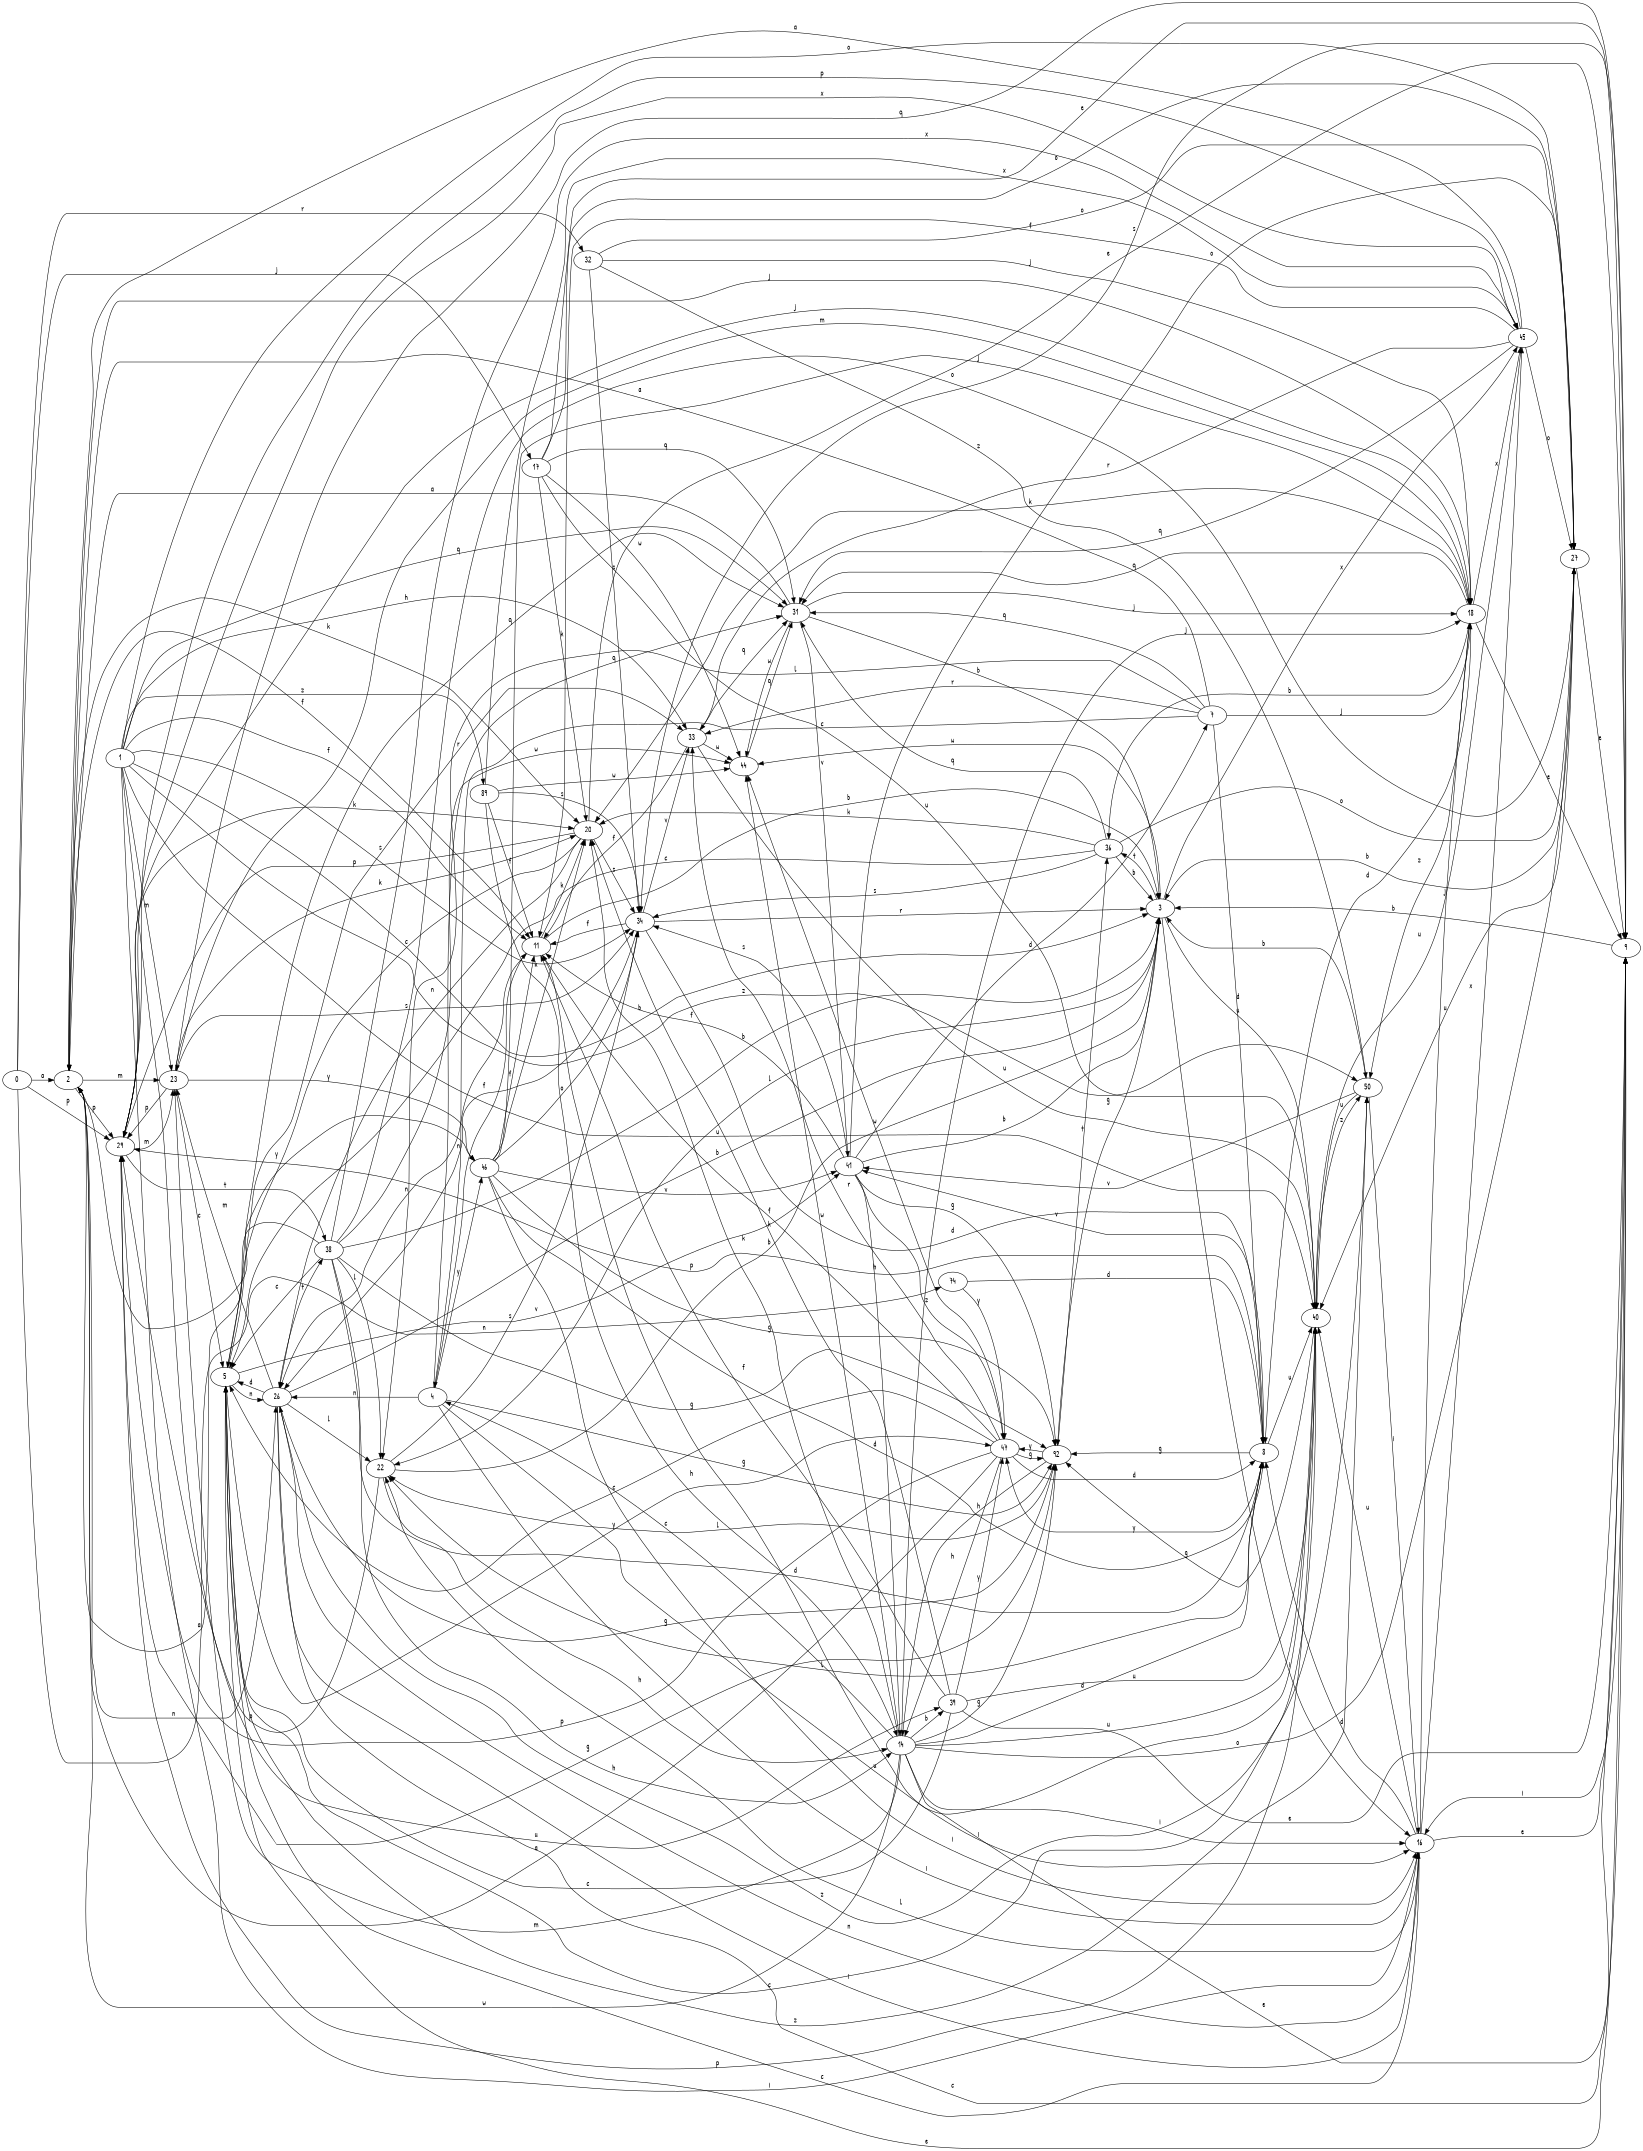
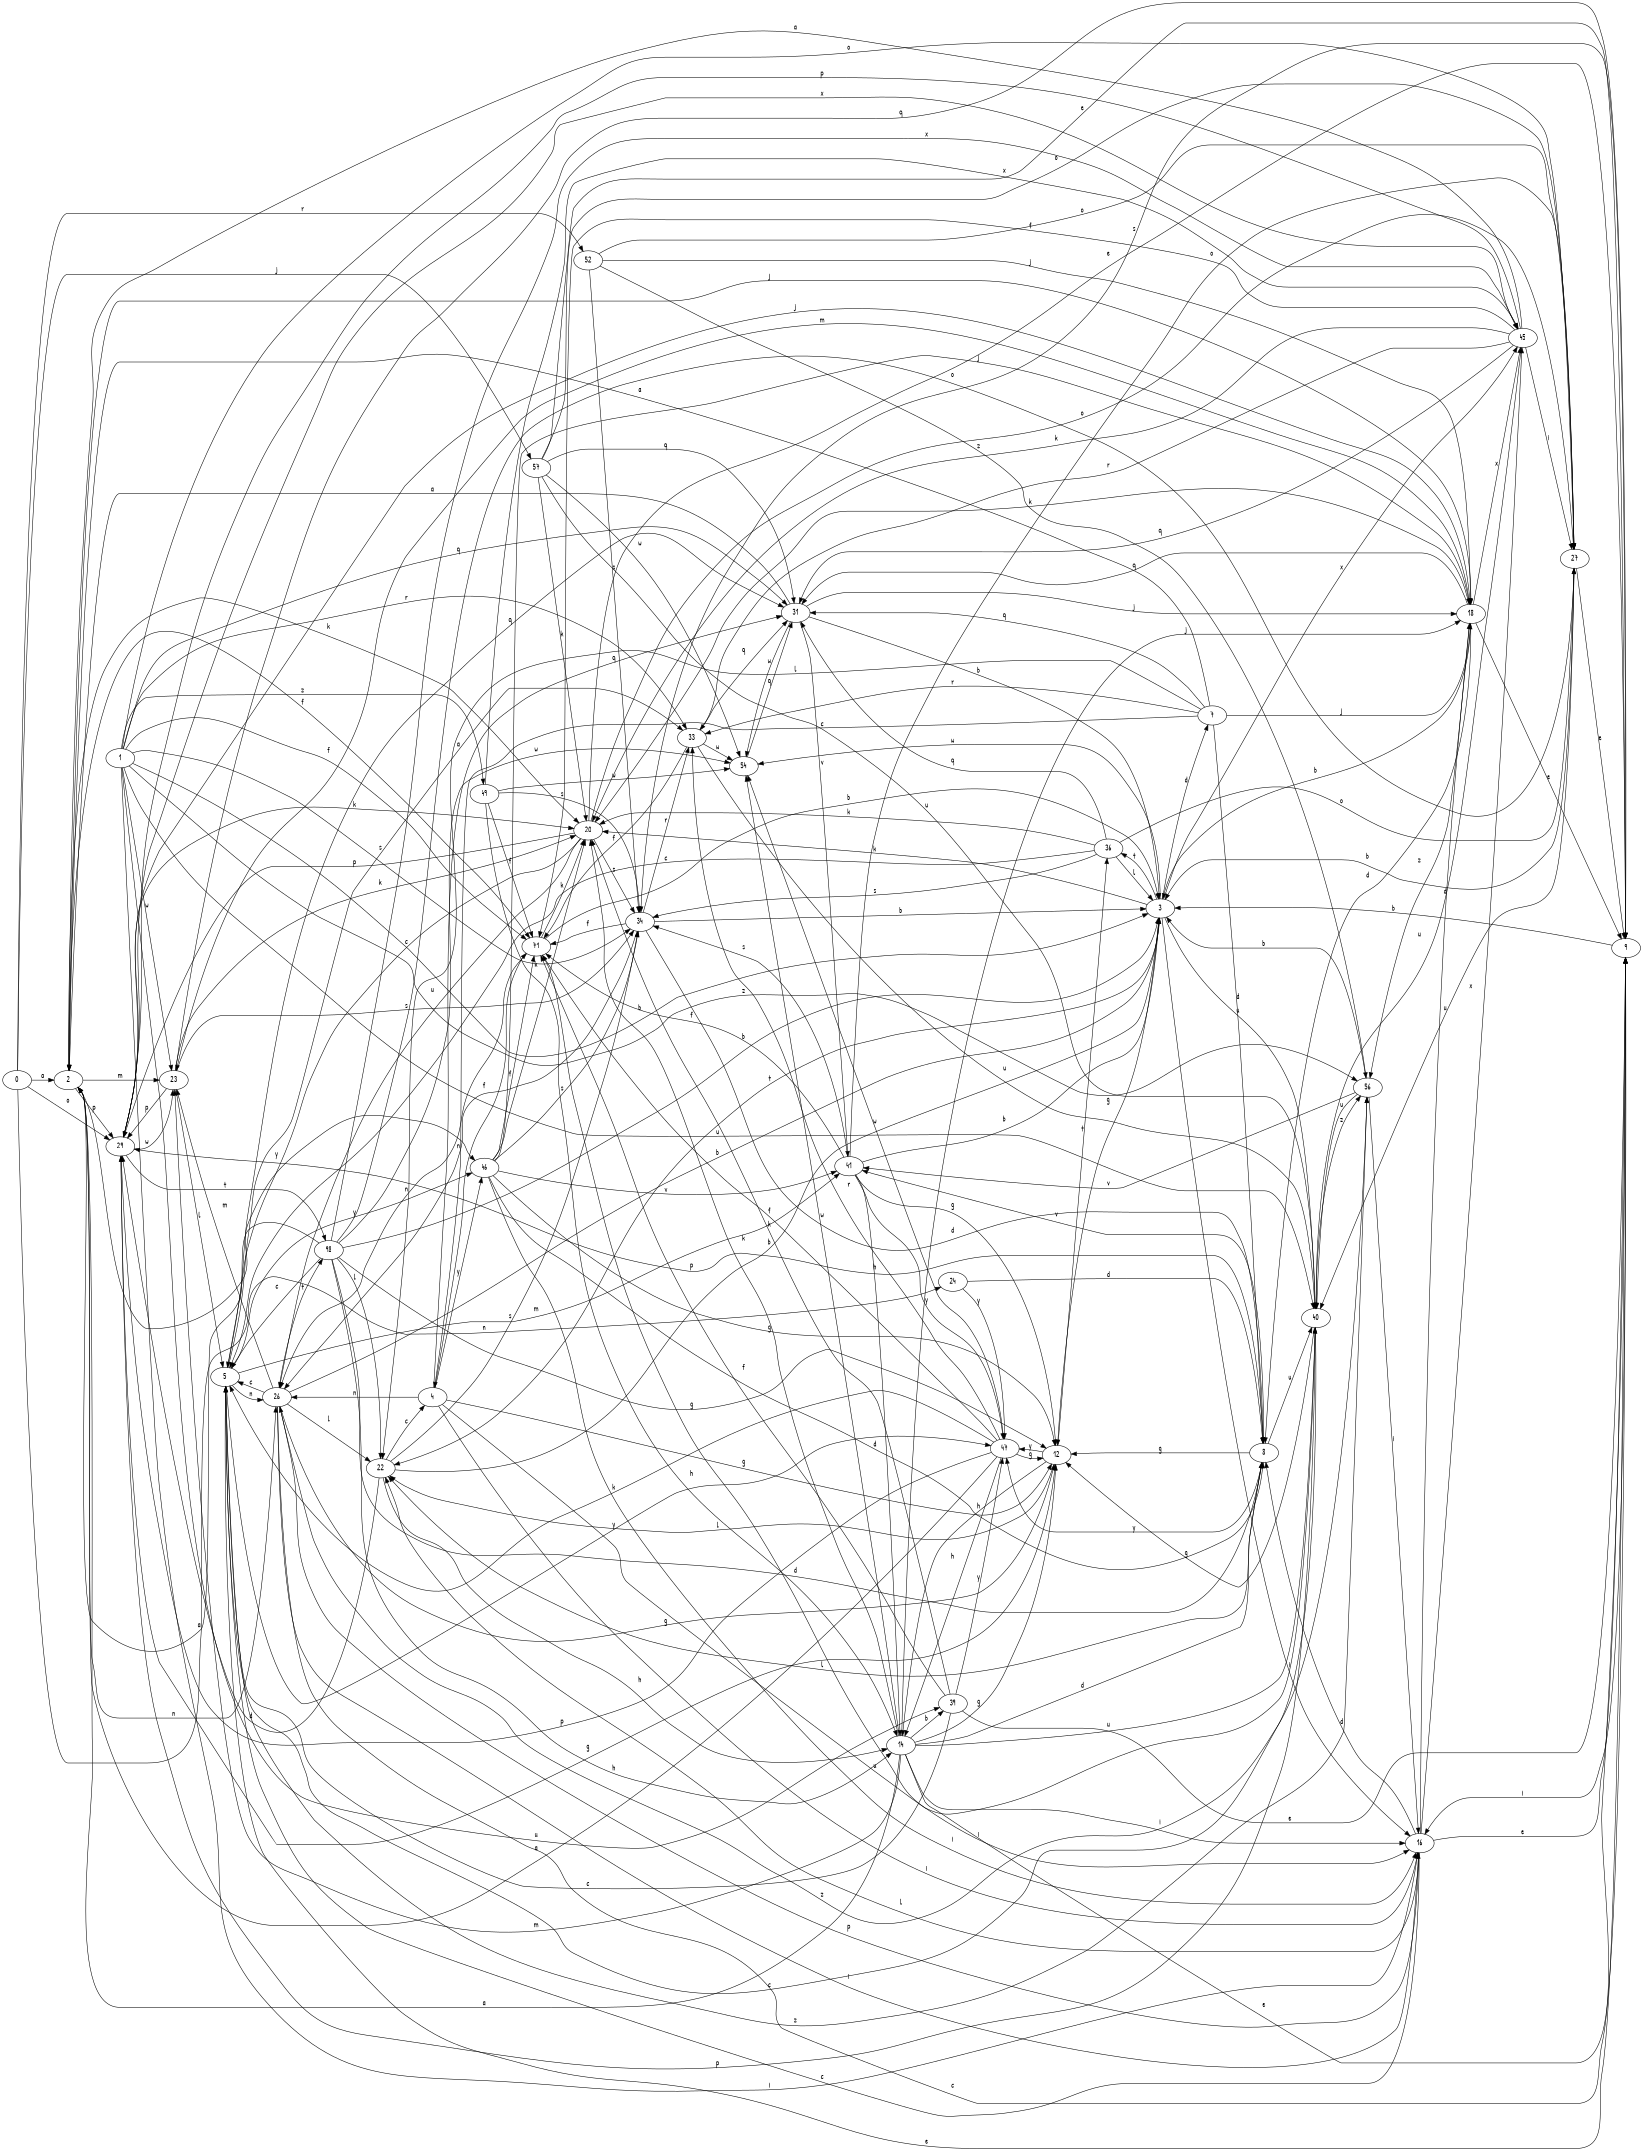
node "32": label "32" -> "52"
edge "45" -> "27": label "o" -> "i"
edge "45" -> "20": added, label "k"
node "17": label "17" -> "57"
edge "1" -> "33": label "h" -> "r"
edge "18" -> "36": now "18" -> "3"
edge "5" -> "33": label "r" -> "a"
node "44": label "44" -> "54"
node "89": label "89" -> "49"
edge "34" -> "33": label "v" -> "r"
edge "3" -> "20": added, label "k"
edge "36" -> "3": label "b" -> "l"
edge "16" -> "18": label "j" -> "d"
edge "1" -> "23": label "m" -> "w"
edge "34" -> "3": label "r" -> "b"
node "11": label "11" -> "71"
edge "41" -> "7": now "3" -> "7"
edge "20" -> "26": label "n" -> "u"
edge "3" -> "22": label "l" -> "t"
edge "23" -> "46": now "5" -> "46"
edge "46" -> "34": label "o" -> "s"
node "50": label "50" -> "56"
edge "0" -> "29": label "p" -> "o"
edge "29" -> "23": label "m" -> "w"
edge "23" -> "5": label "c" -> "l"
node "38": label "38" -> "98"
node "74": label "74" -> "24"
edge "41" -> "47": label "z" -> "y"
edge "5" -> "41": label "v" -> "m"
edge "14" -> "27": now "20" -> "27"
edge "26" -> "5": label "d" -> "c"
node "92": label "92" -> "12"
edge "47" -> "8": removed, label "d"
edge "47" -> "5": label "c" -> "k"
edge "14" -> "4": now "22" -> "4"
edge "16" -> "40": removed, label "u"
edge "39" -> "40": removed, label "u"
edge "22" -> "29": label "p" -> "d"
edge "16" -> "26": label "n" -> "p"
edge "14" -> "2": label "w" -> "a"
